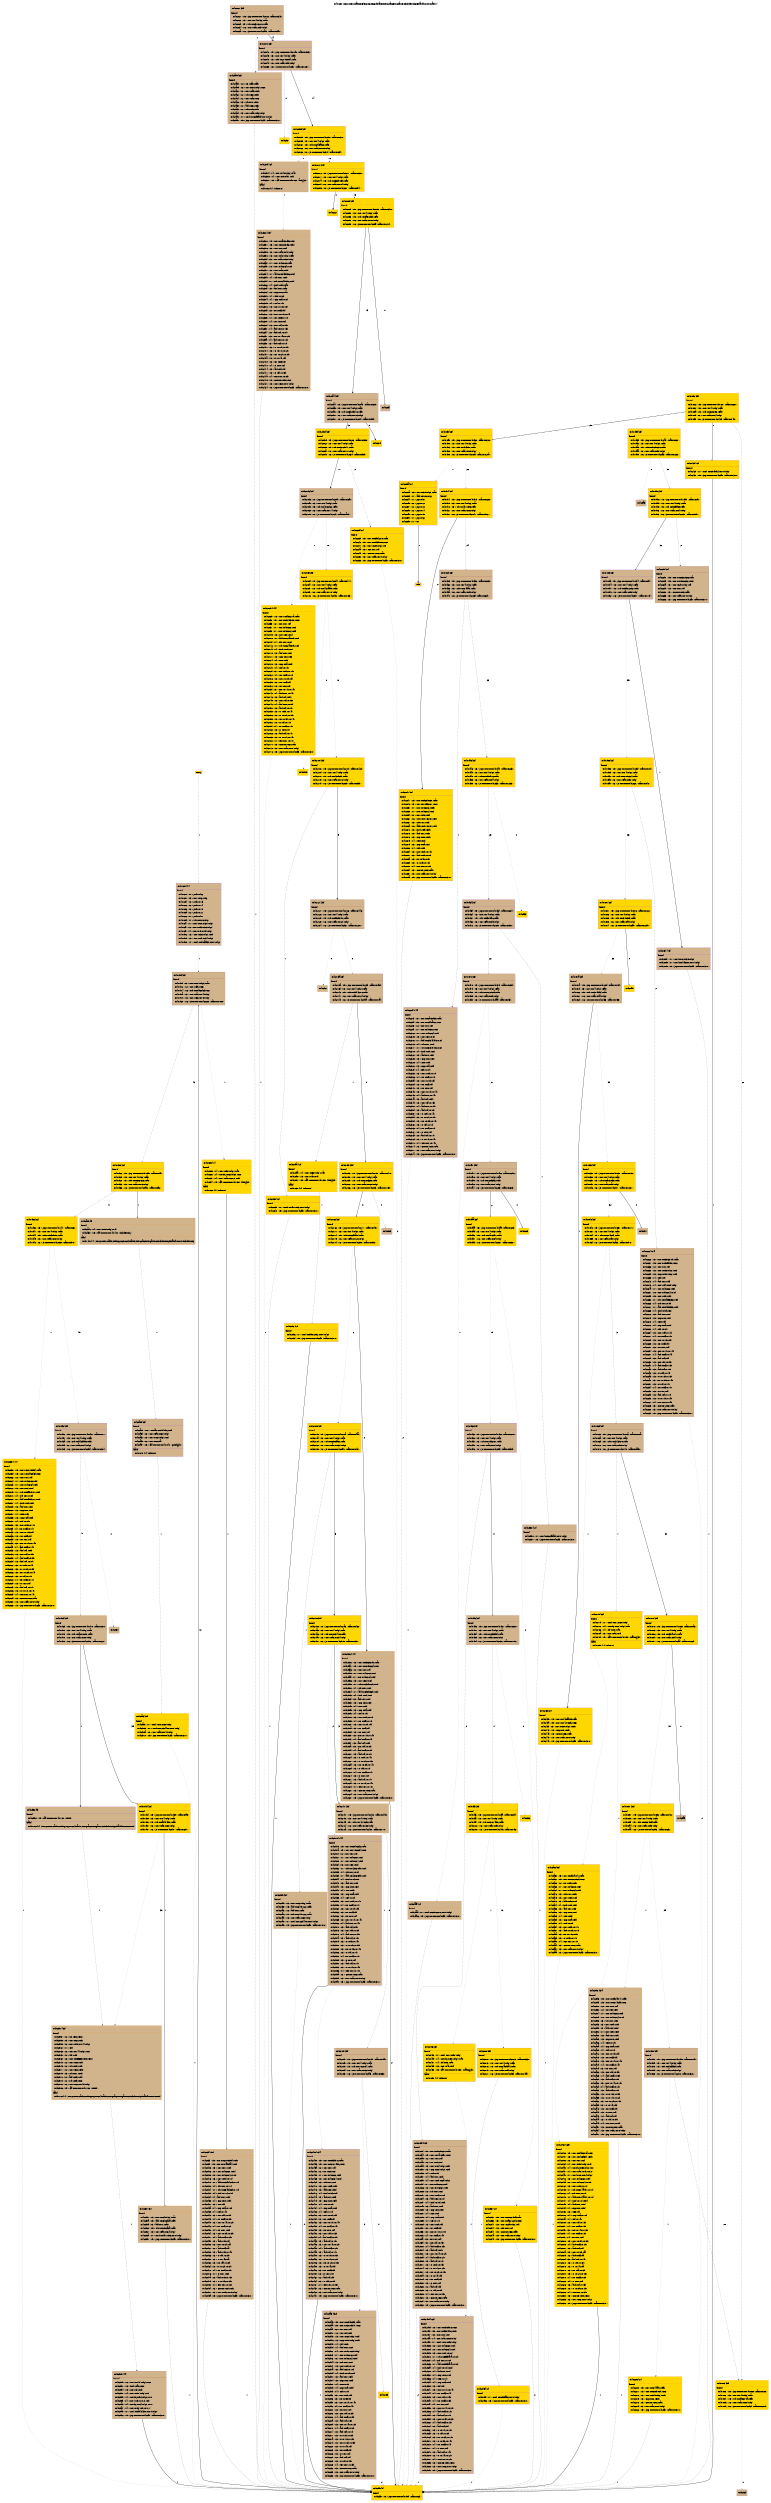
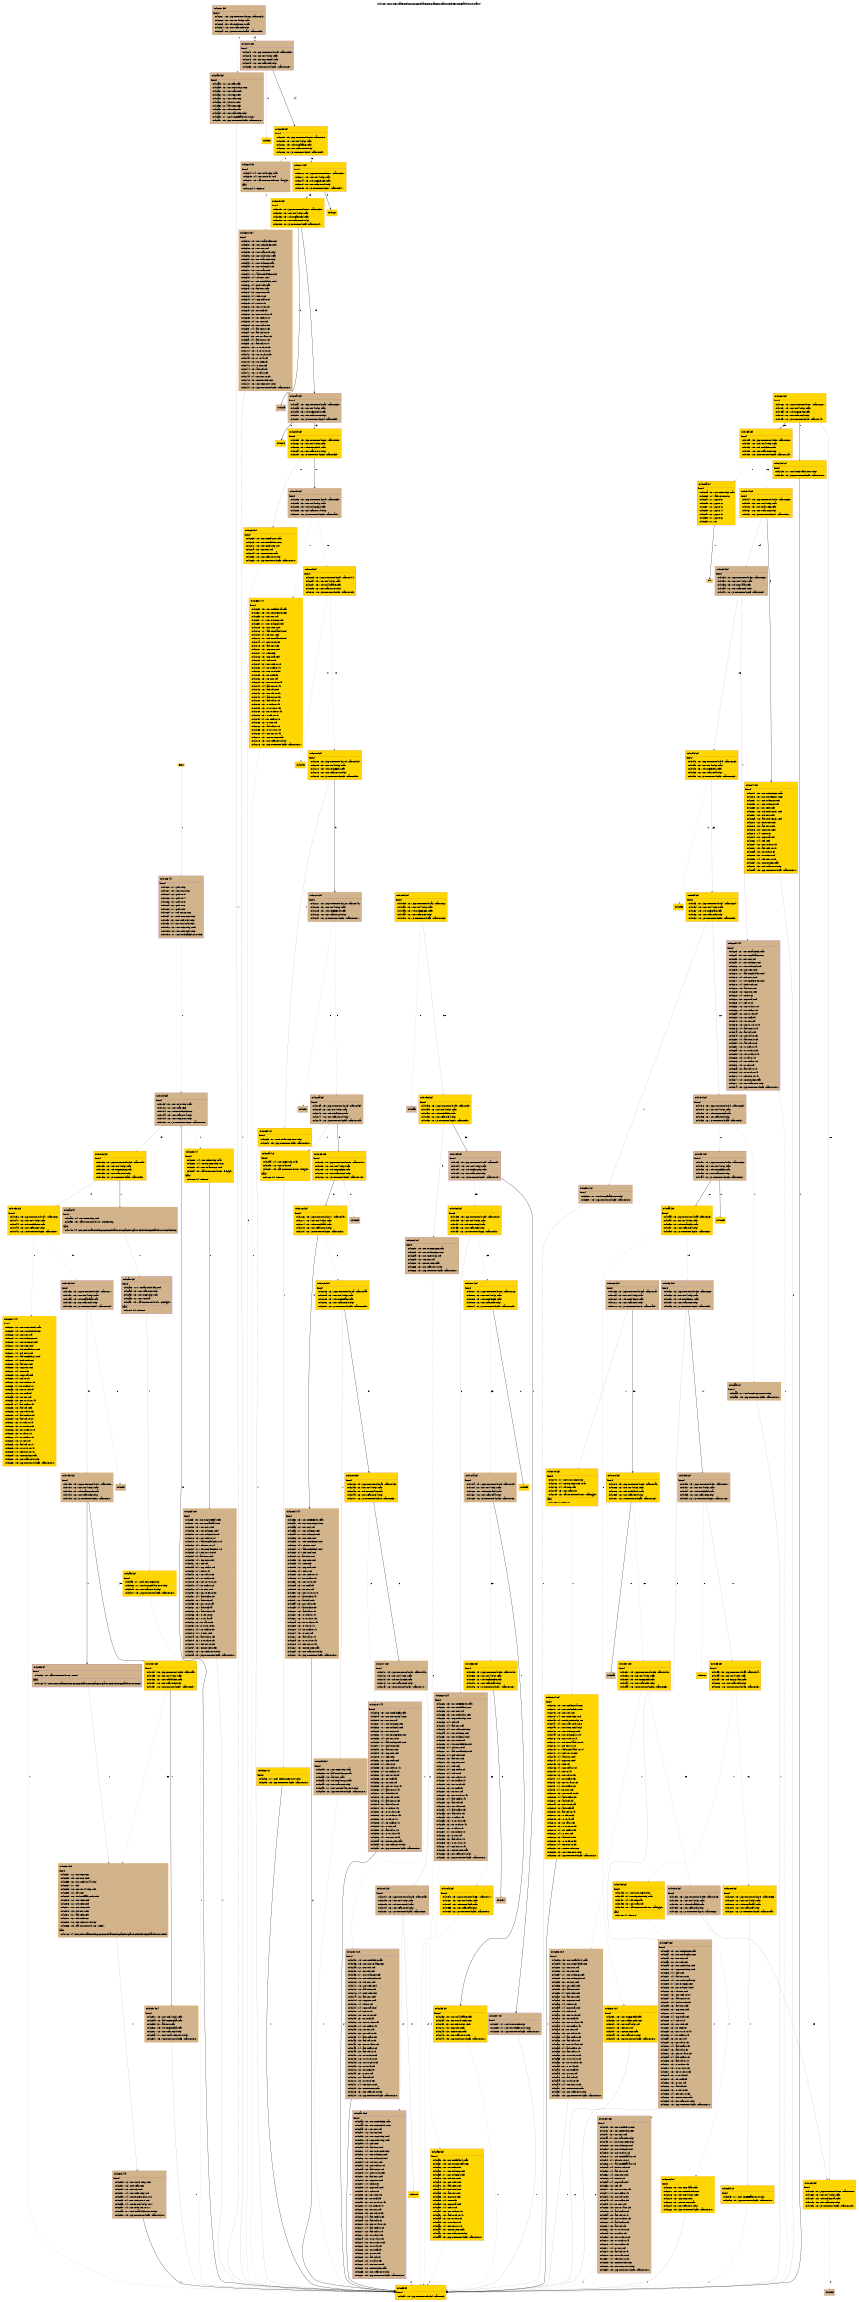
edge "0x402027 [25]" -> "0x402040 [25]": style bold -> dotted
node "0x401f5f [25]": fillcolor tan -> gold
edge "0x401e4c [25]" -> "0x401e65 [25]": removed, label "31"
edge "0x4026d0 [27]" -> "0x402ff0 [5]": added, label "2"
